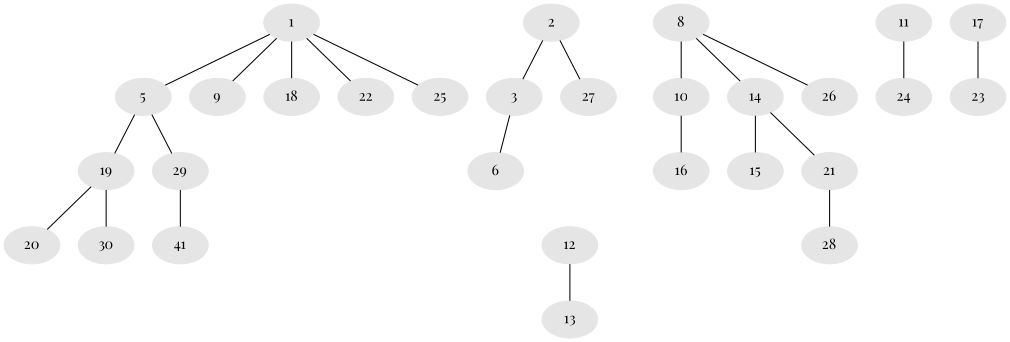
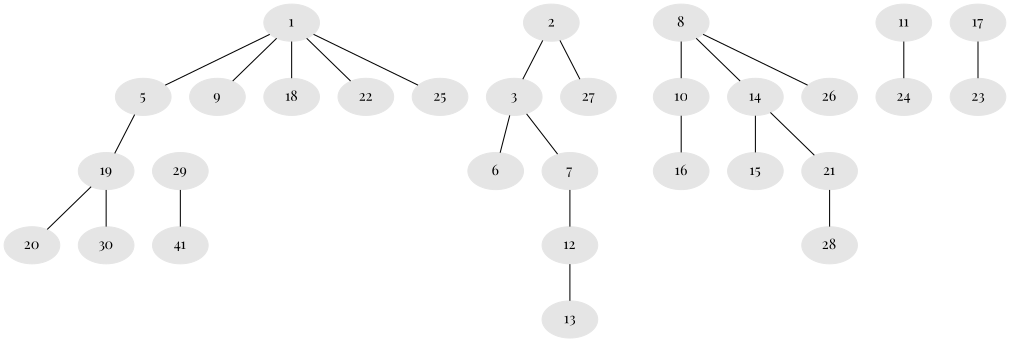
edge "5" -- "29": removed
node "7": added
